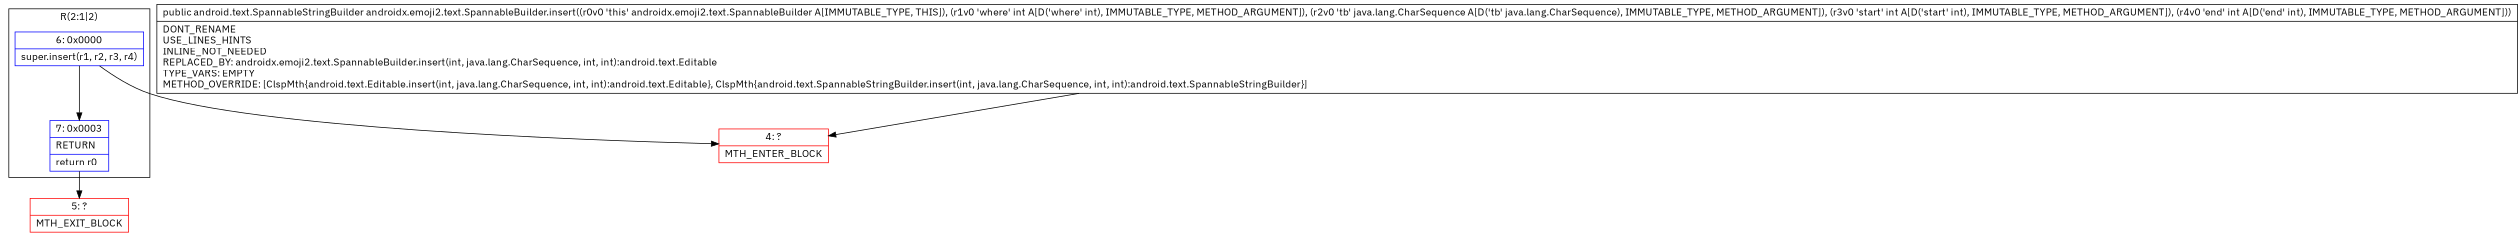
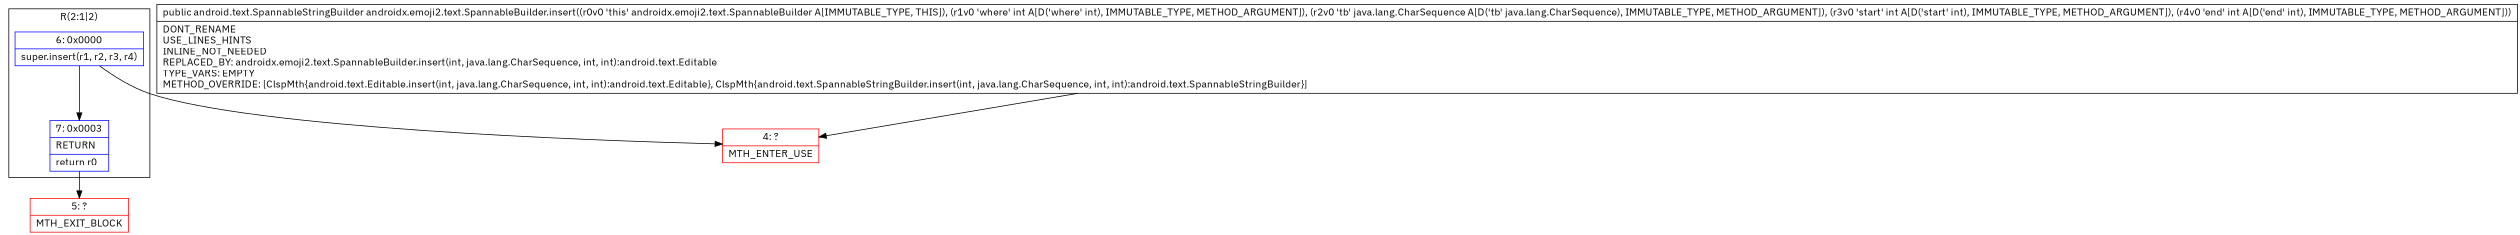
node "4: ?": text "MTH_ENTER_BLOCK" -> "MTH_ENTER_USE"
